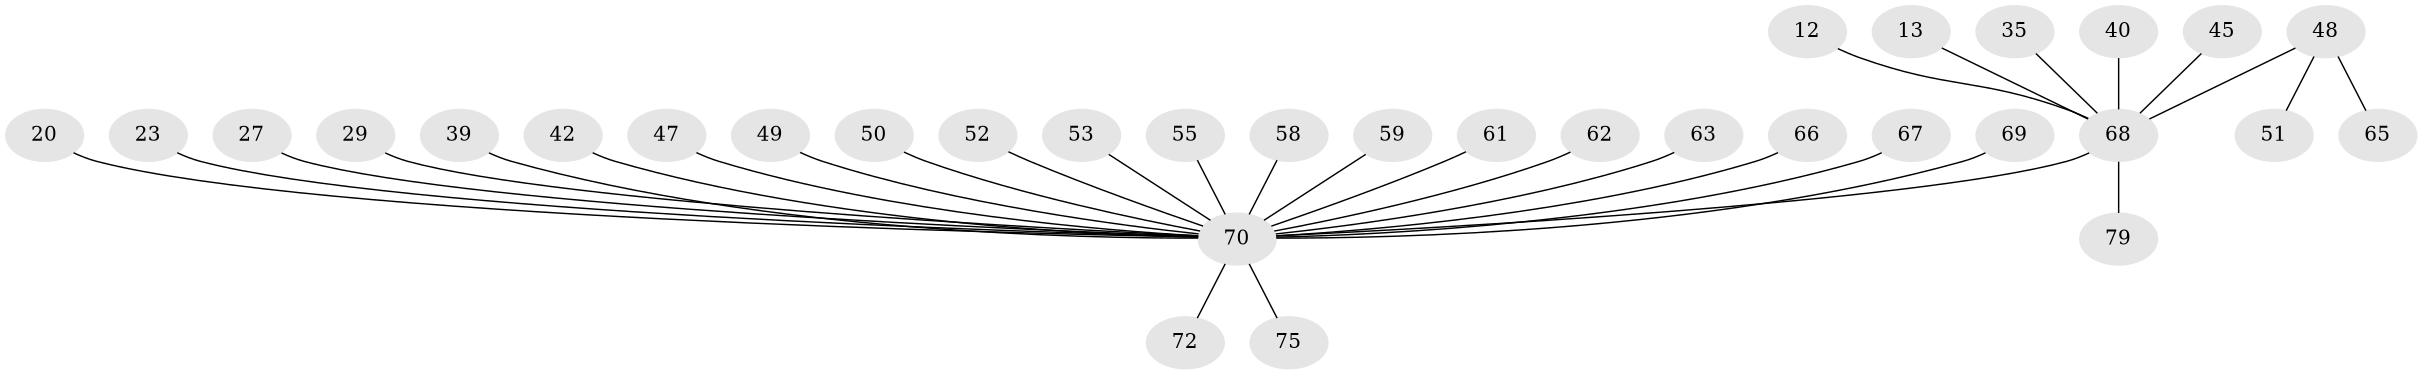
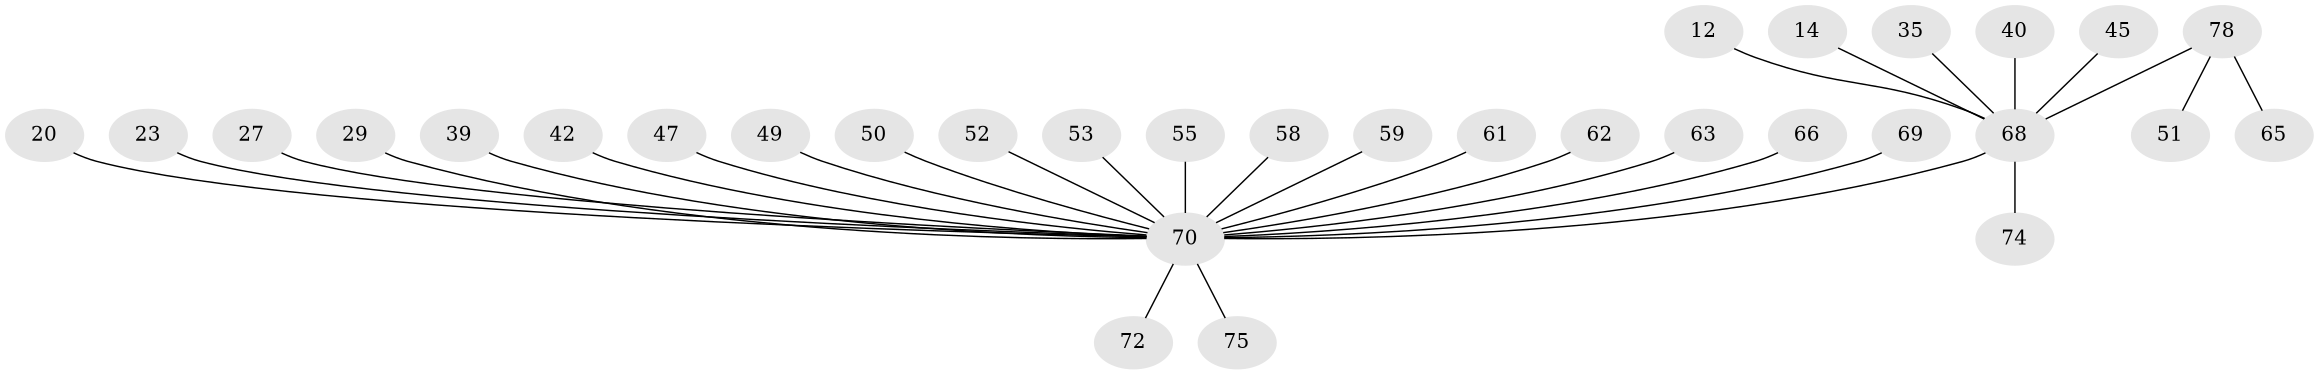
node "13": label "13" -> "14"
node "48": label "48" -> "78"
node "67": removed
node "79": label "79" -> "74"
